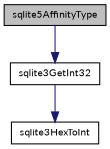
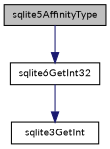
node "sqlite3GetInt32": label "sqlite3GetInt32" -> "sqlite6GetInt32"
node "sqlite3HexToInt": label "sqlite3HexToInt" -> "sqlite3GetInt"
